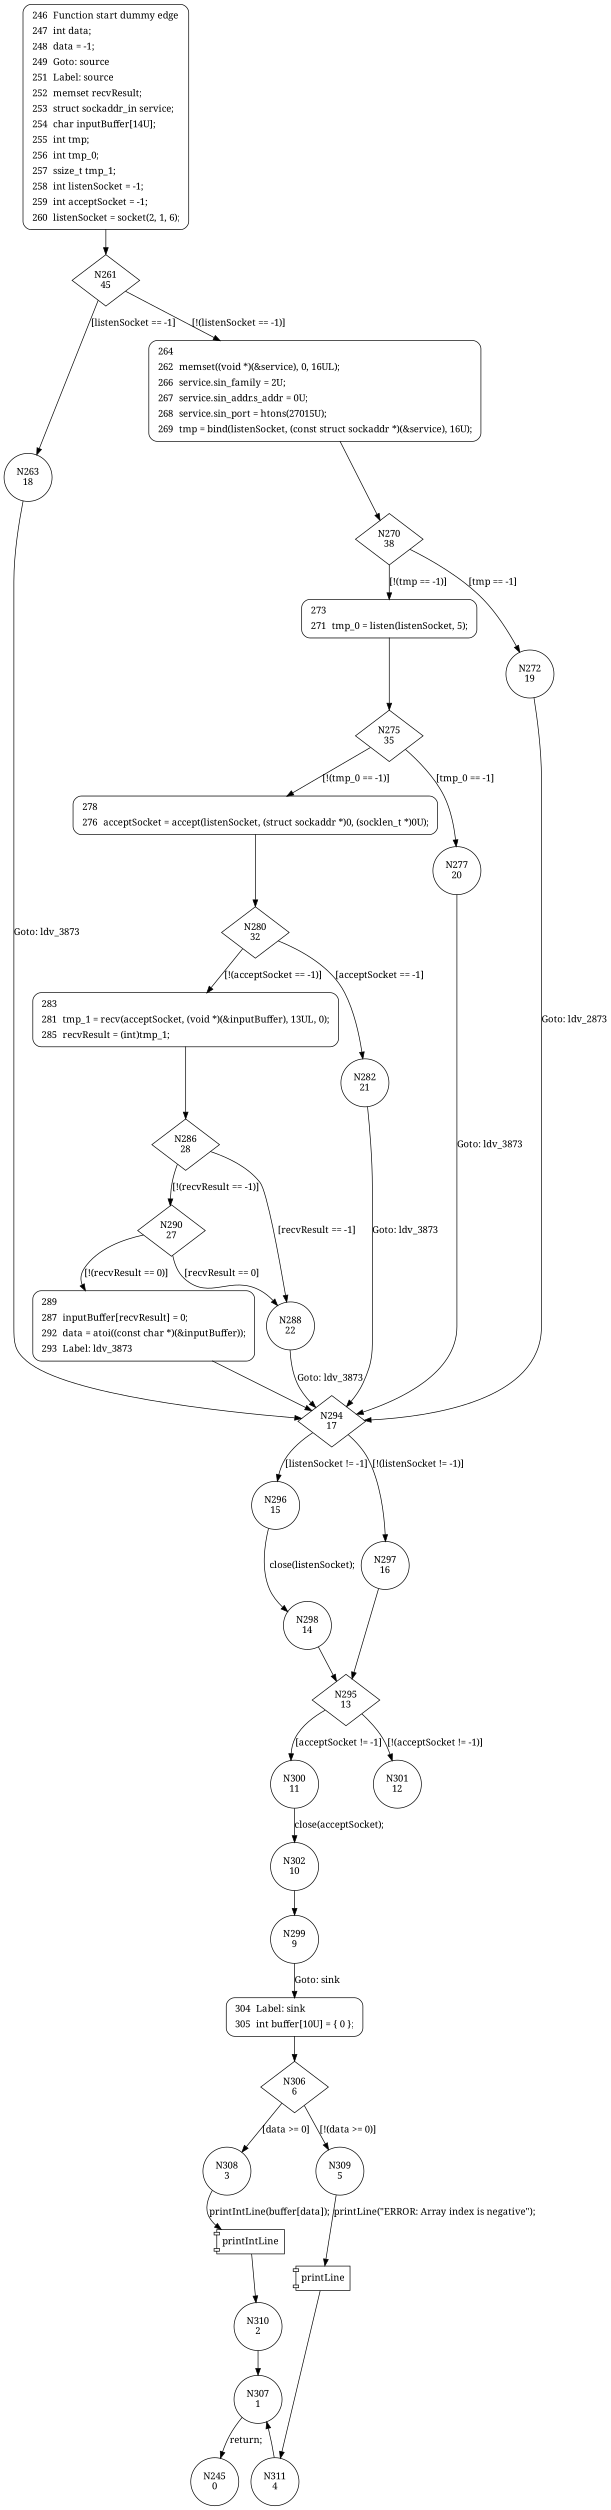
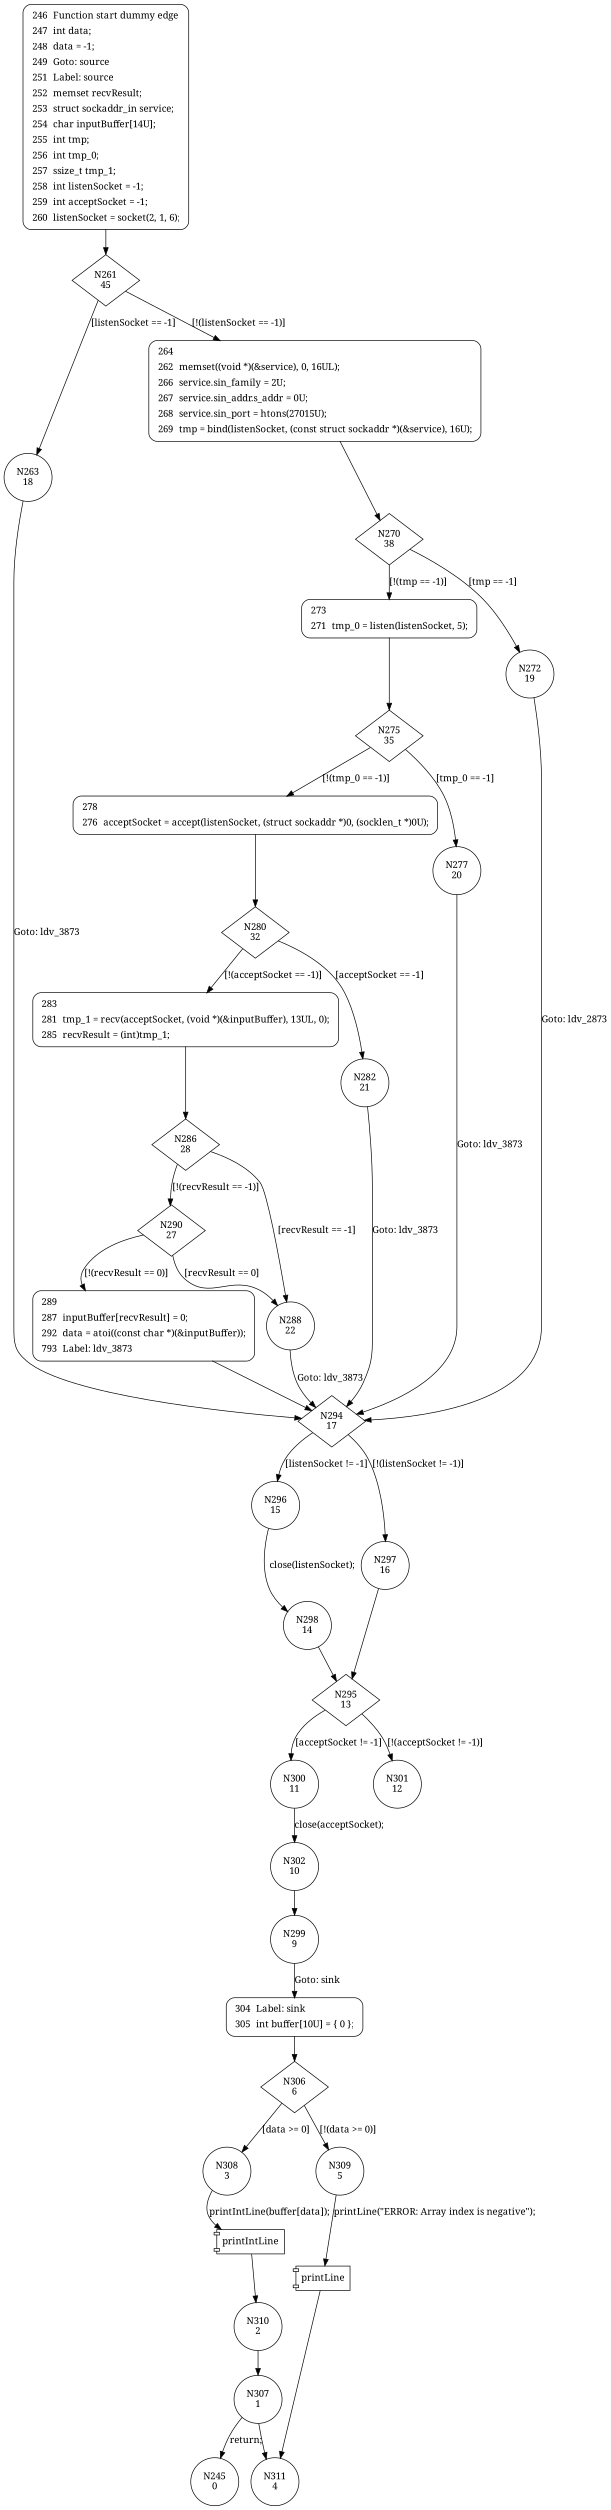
node "289": text "293" -> "793"
edge "N311 4" -> "N307 1": reversed
